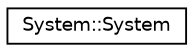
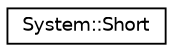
node "System::System": label "System::System" -> "System::Short"
